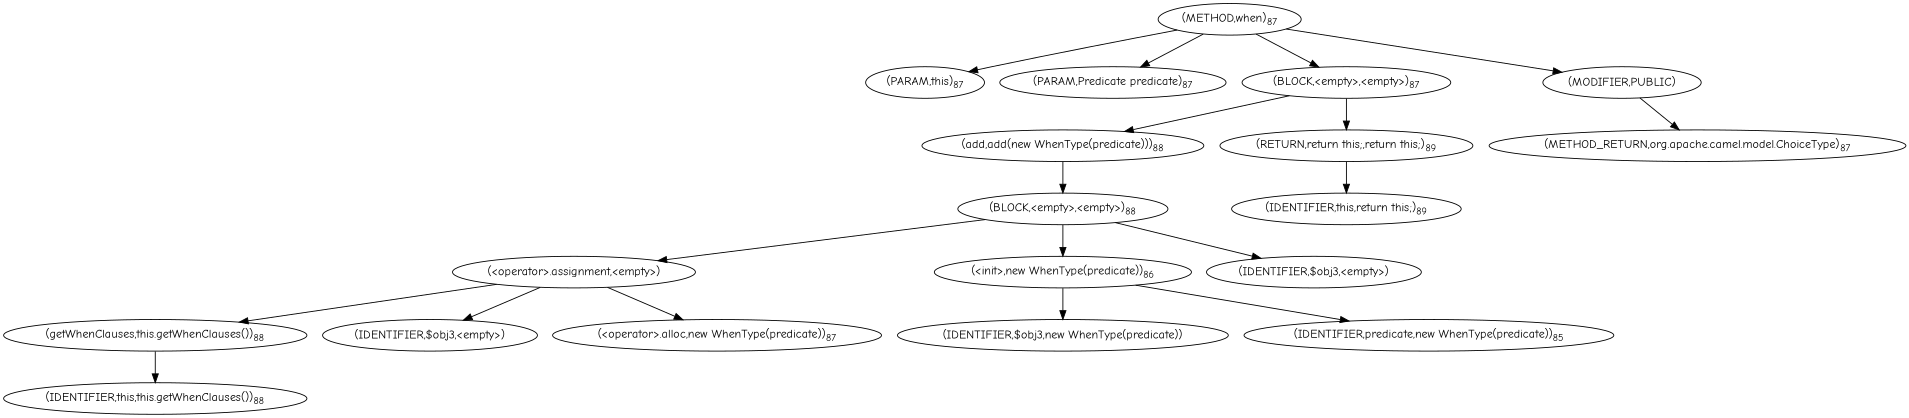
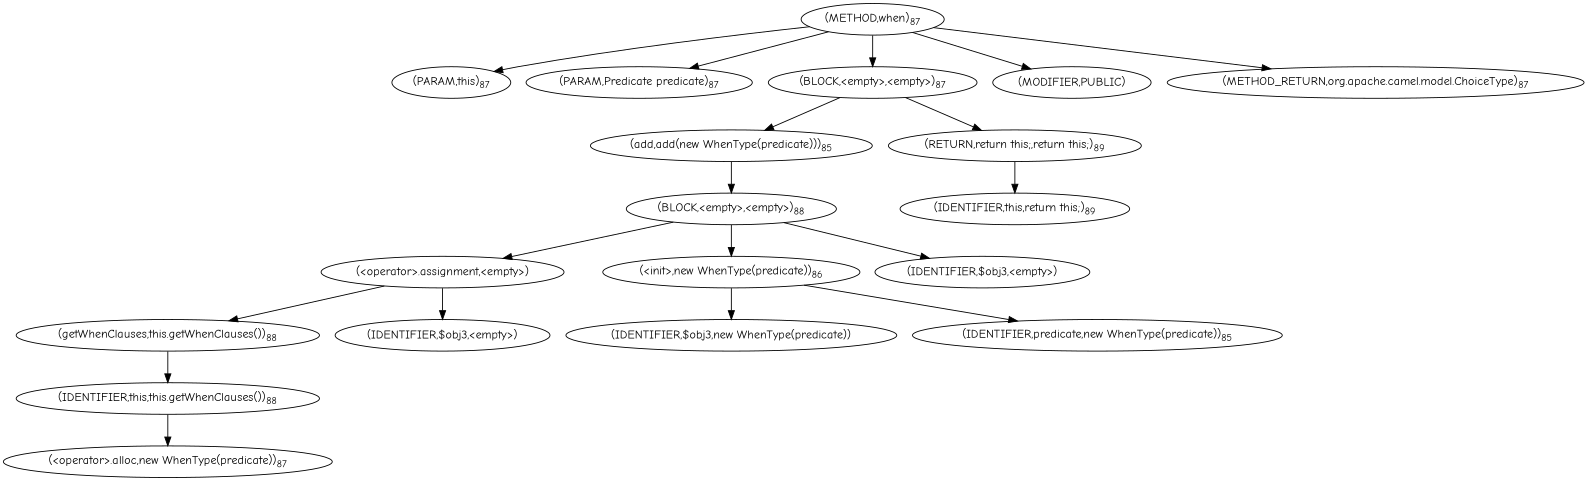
edge "(MODIFIER,PUBLIC)" -> "(METHOD_RETURN,org.apache.camel.model.ChoiceType)": now "(METHOD,when)" -> "(METHOD_RETURN,org.apache.camel.model.ChoiceType)"
node "(add,add(new WhenType(predicate)))": text "88" -> "85"
edge "(<operator>.assignment,<empty>)" -> "(<operator>.alloc,new WhenType(predicate))": now "(IDENTIFIER,this,this.getWhenClauses())" -> "(<operator>.alloc,new WhenType(predicate))"
